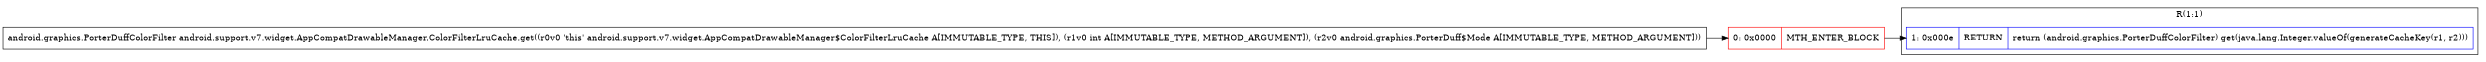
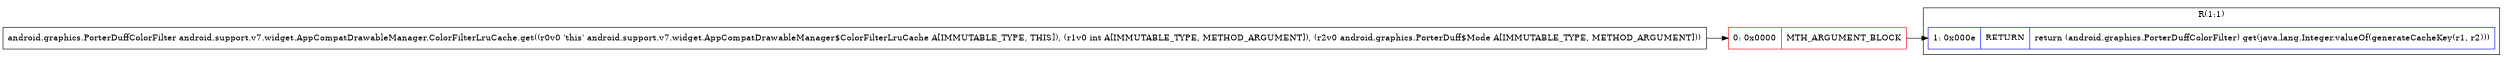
node "0: 0x0000": text "MTH_ENTER_BLOCK" -> "MTH_ARGUMENT_BLOCK"
